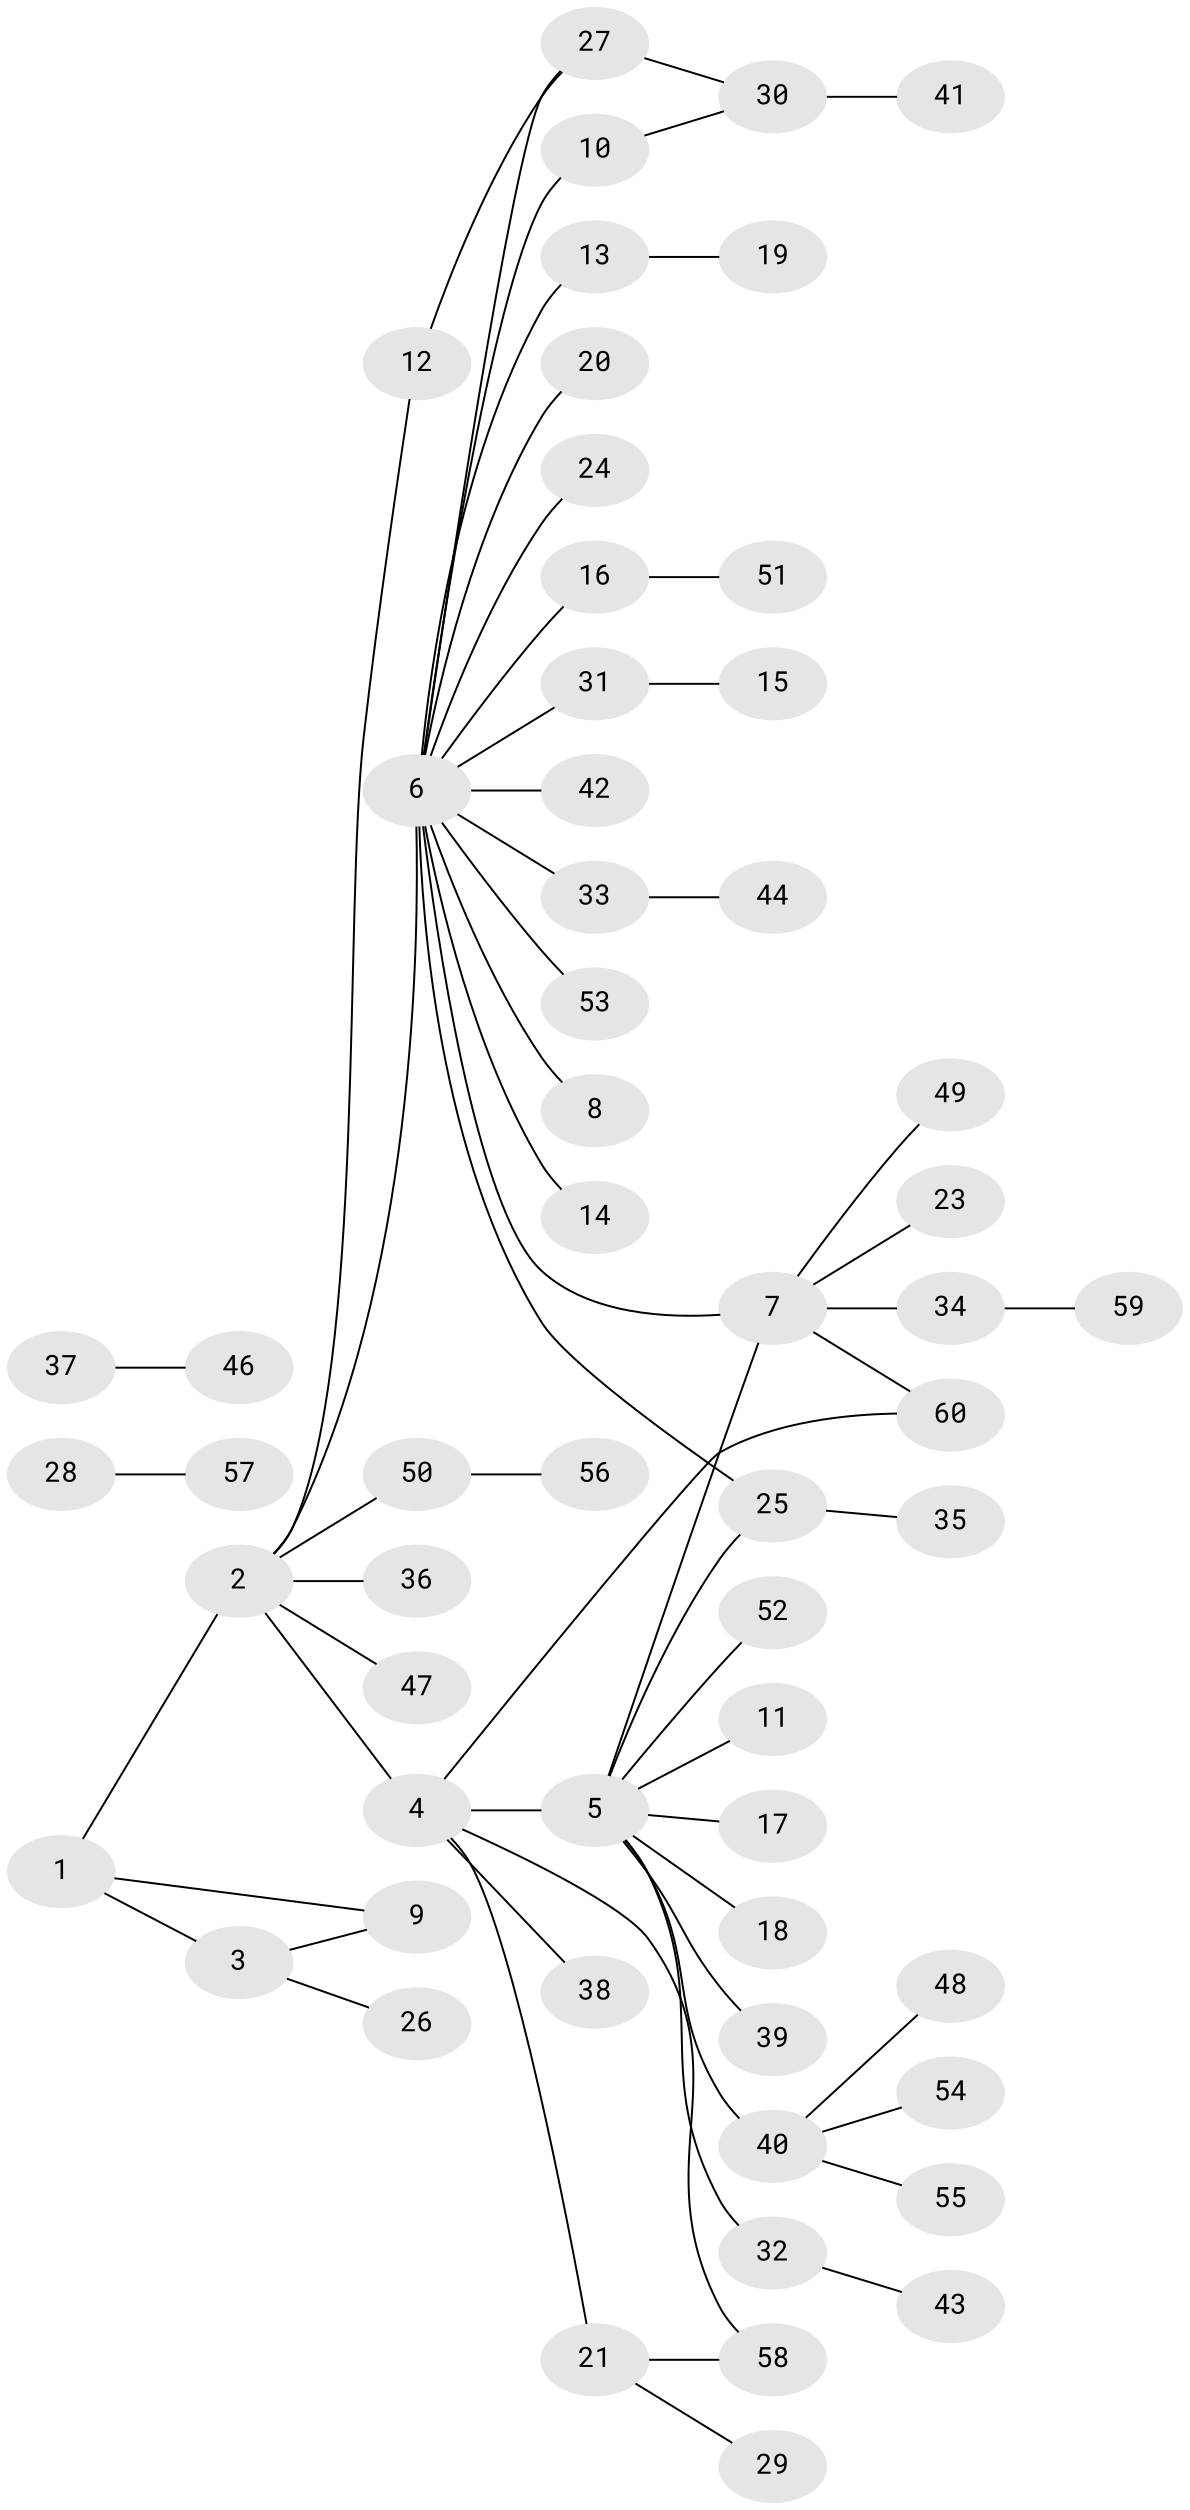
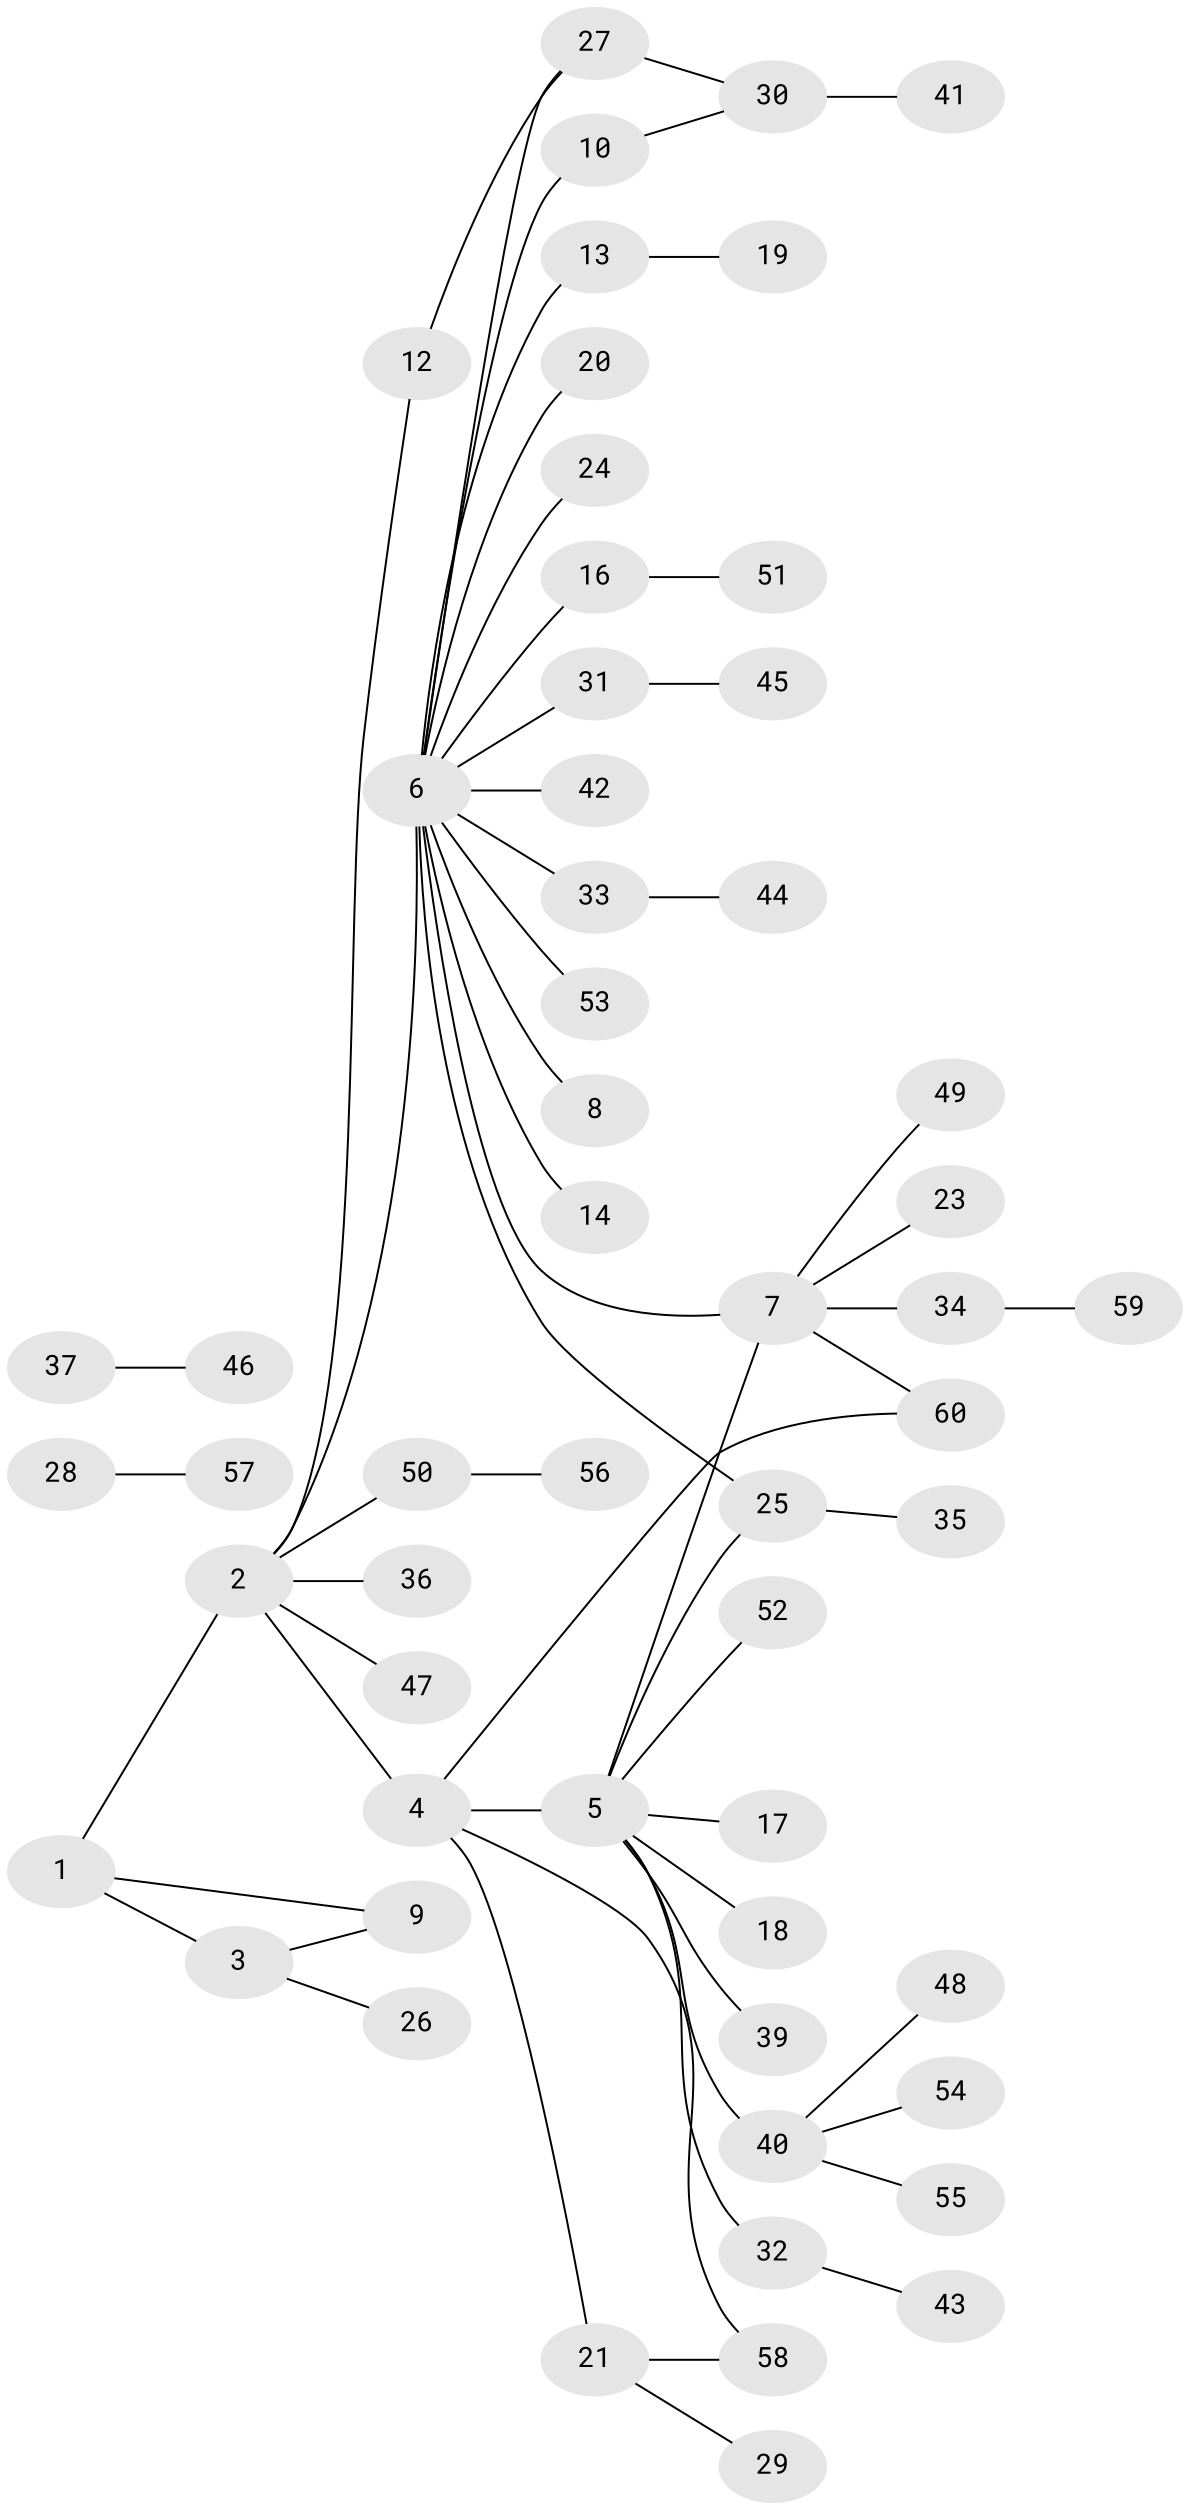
node "15": label "15" -> "45"
node "11": removed
node "38": removed
